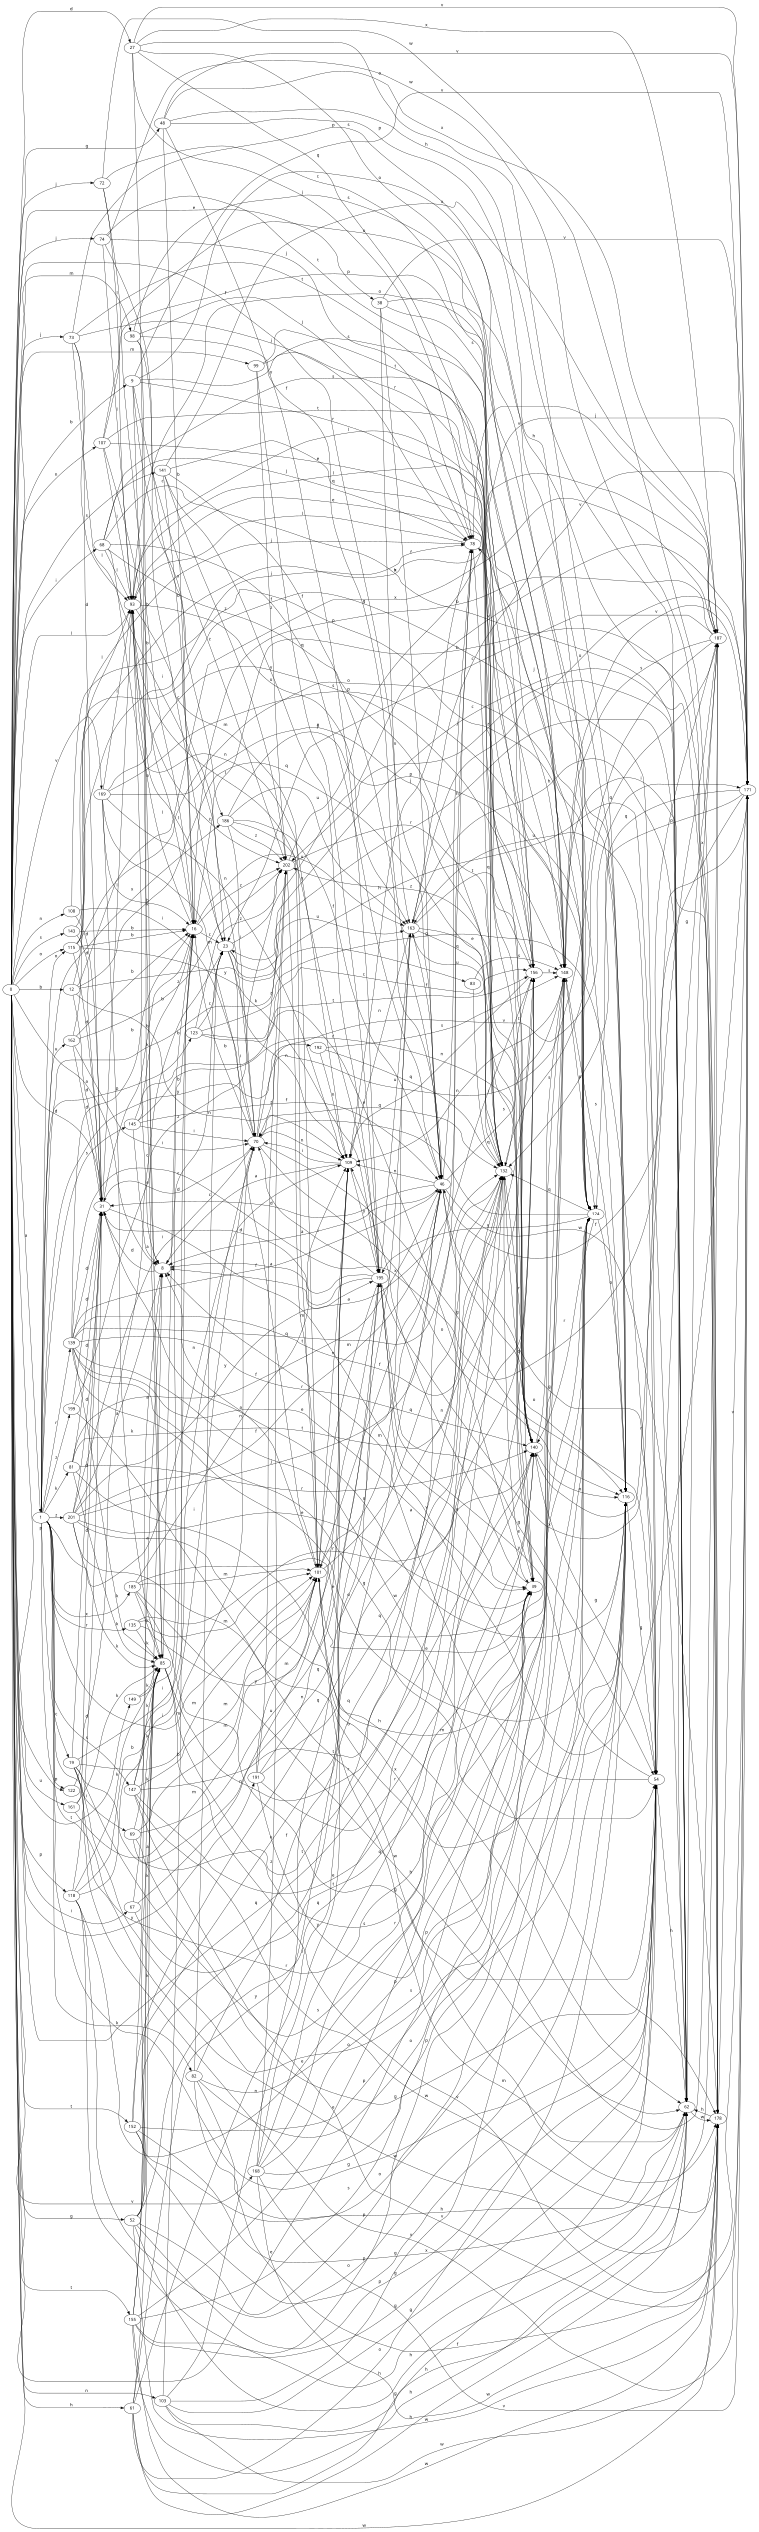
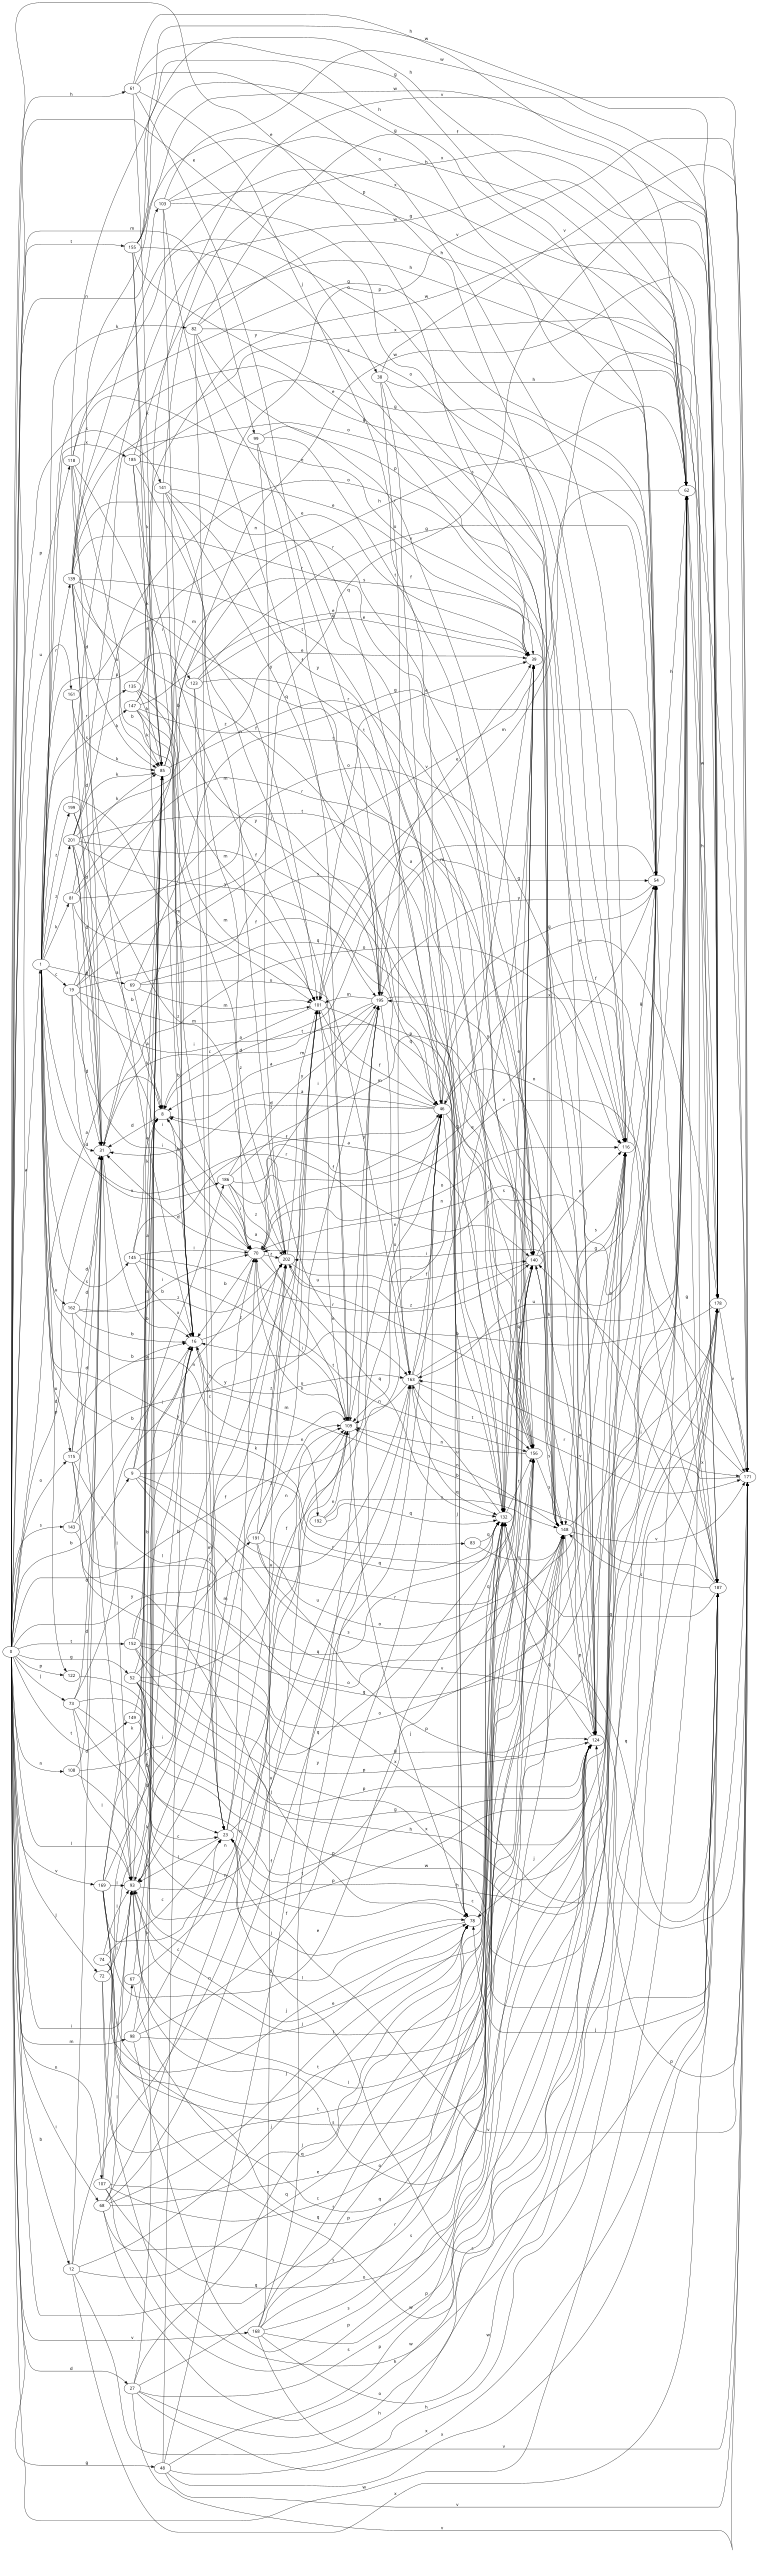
edge "0" -> "74": removed, label "j"
